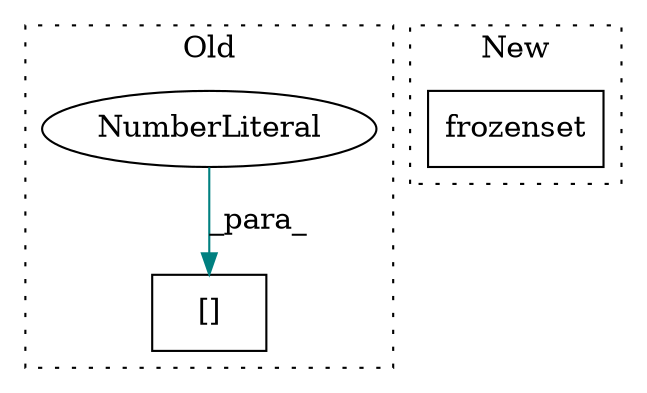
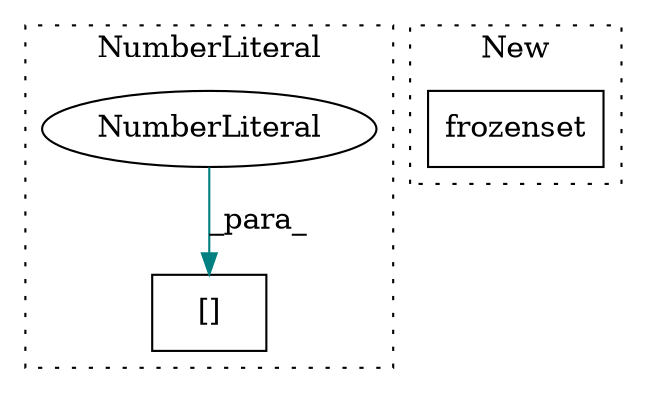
cluster "Old": label "Old" -> "NumberLiteral"
